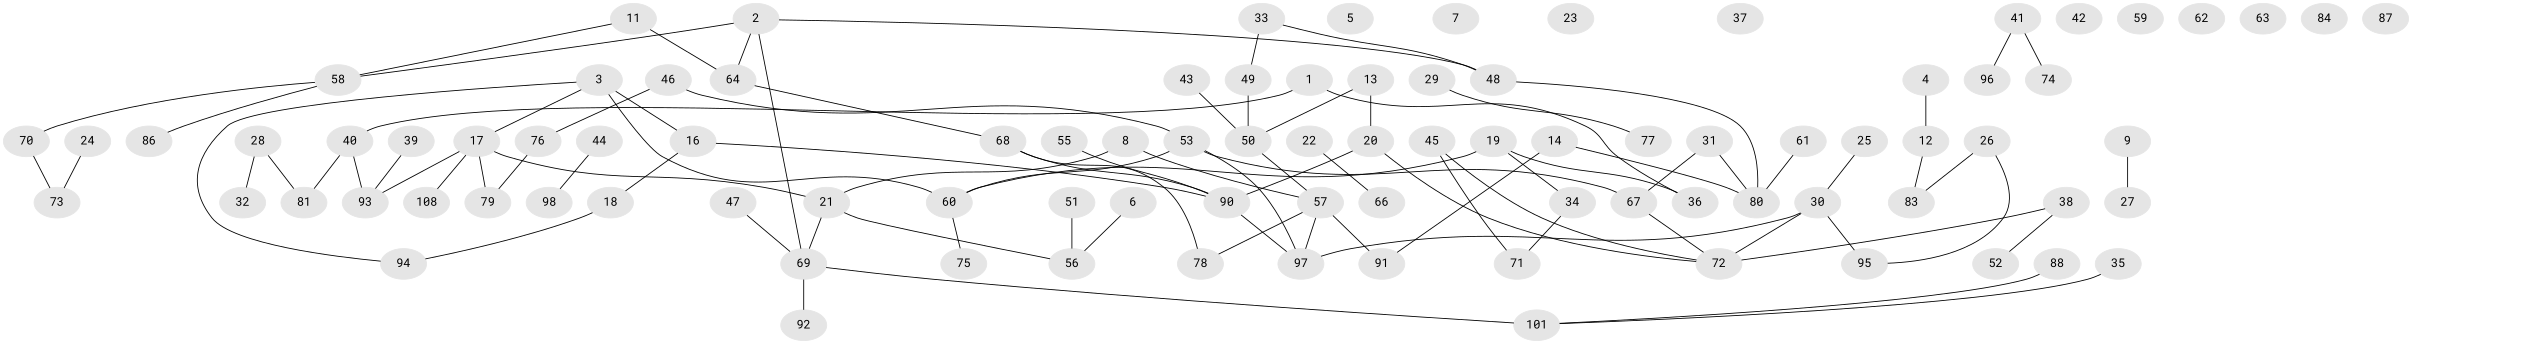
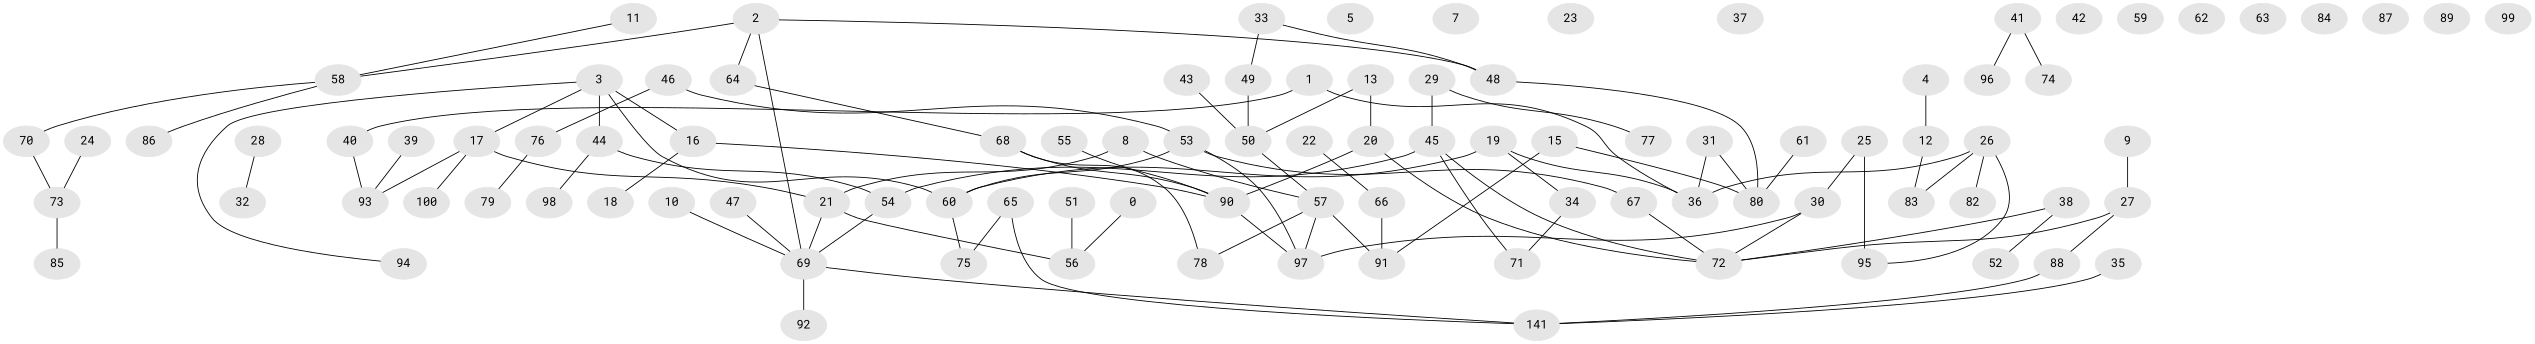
node "89": added
node "99": added
edge "11" -- "64": removed
edge "29" -- "45": added
edge "3" -- "44": added
node "14": label "14" -> "15"
edge "17" -- "79": removed
edge "26" -- "36": added
edge "31" -- "67": now "31" -- "36"
node "81": removed
node "108": label "108" -> "100"
node "10": added
node "54": added
node "65": added
node "6": label "6" -> "0"
node "82": added
edge "66" -- "91": added
edge "30" -- "95": now "25" -- "95"
edge "27" -- "88": added
edge "18" -- "94": removed
edge "27" -- "72": added
node "85": added
node "101": label "101" -> "141"
